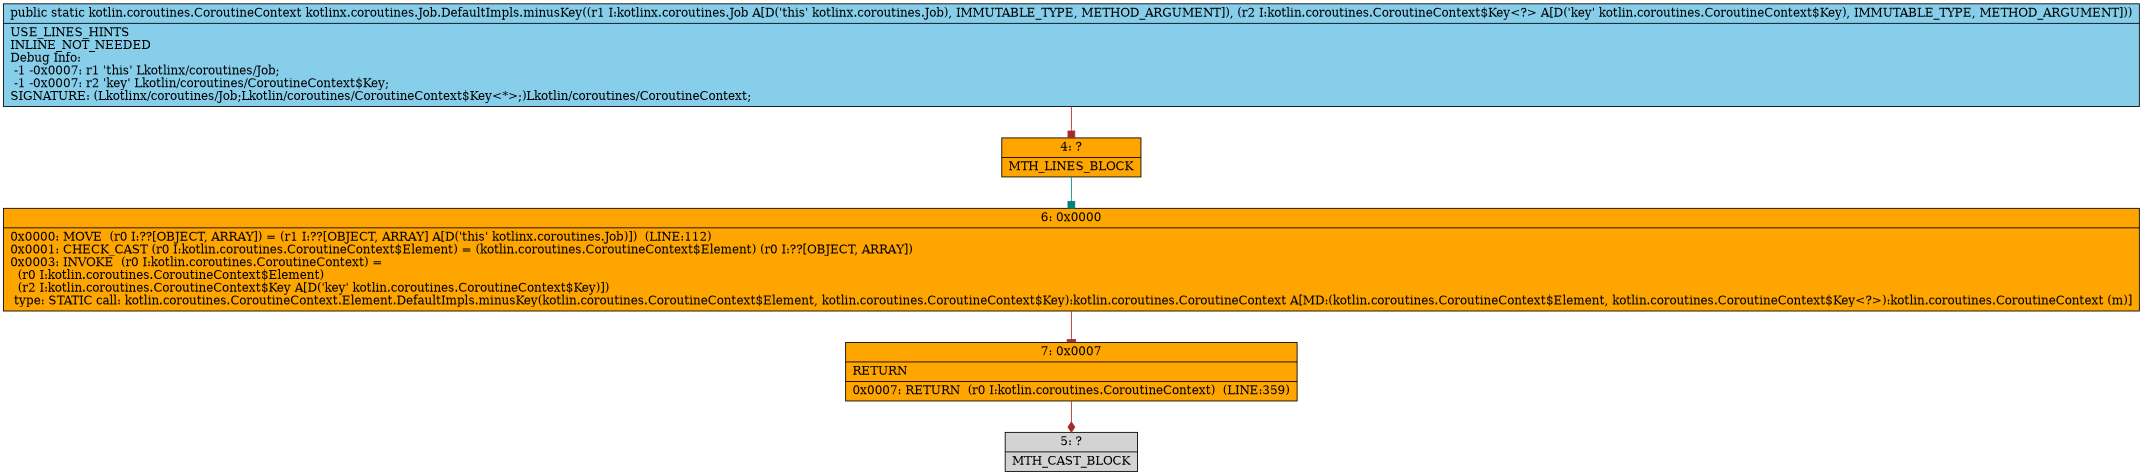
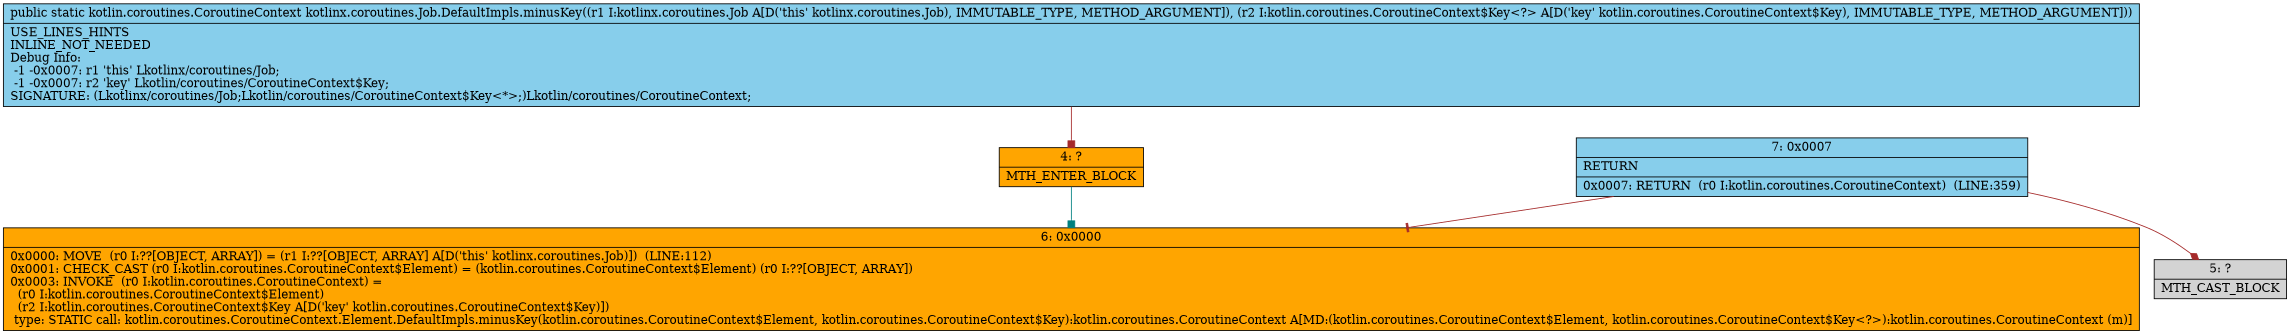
node "4: ?": text "MTH_LINES_BLOCK" -> "MTH_ENTER_BLOCK"
edge "6: 0x0000" -> "7: 0x0007": reversed
node "7: 0x0007": fillcolor orange -> skyblue
